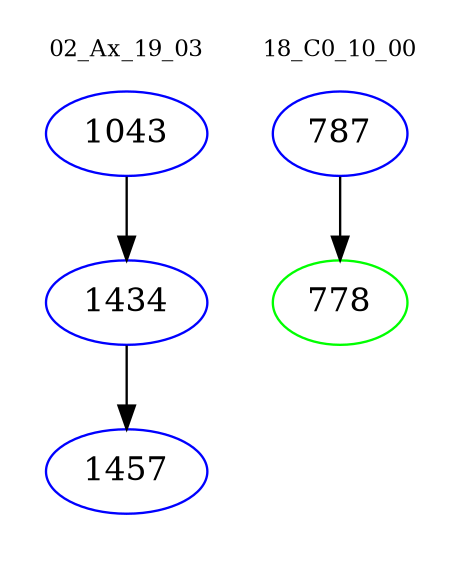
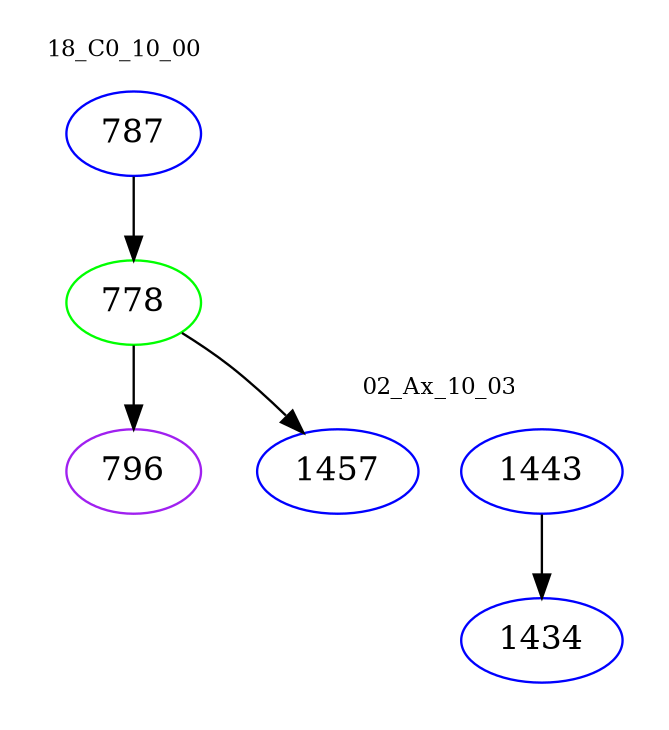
cluster "02_Ax_19_03": label "02_Ax_19_03" -> "02_Ax_10_03"
node "1043": label "1043" -> "1443"
edge "1434" -> "1457": now "778" -> "1457"
node "796": added
